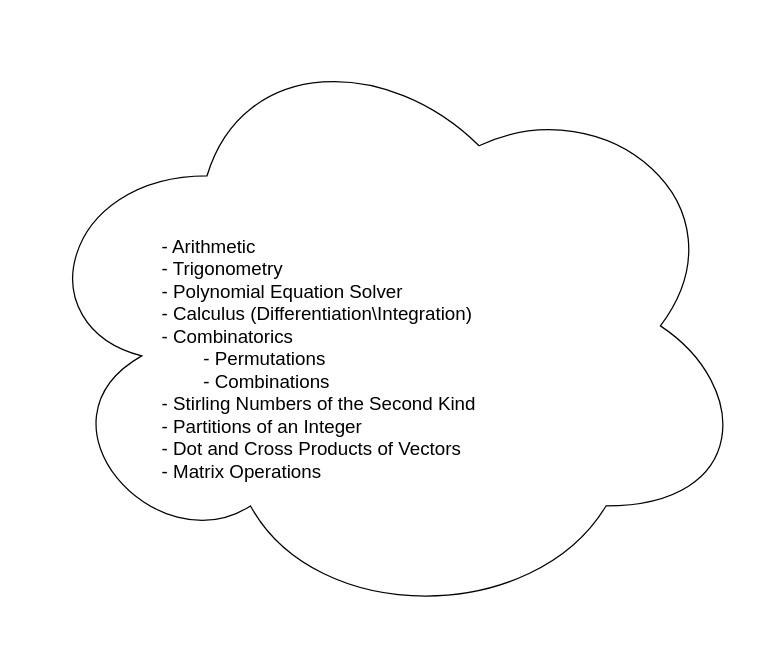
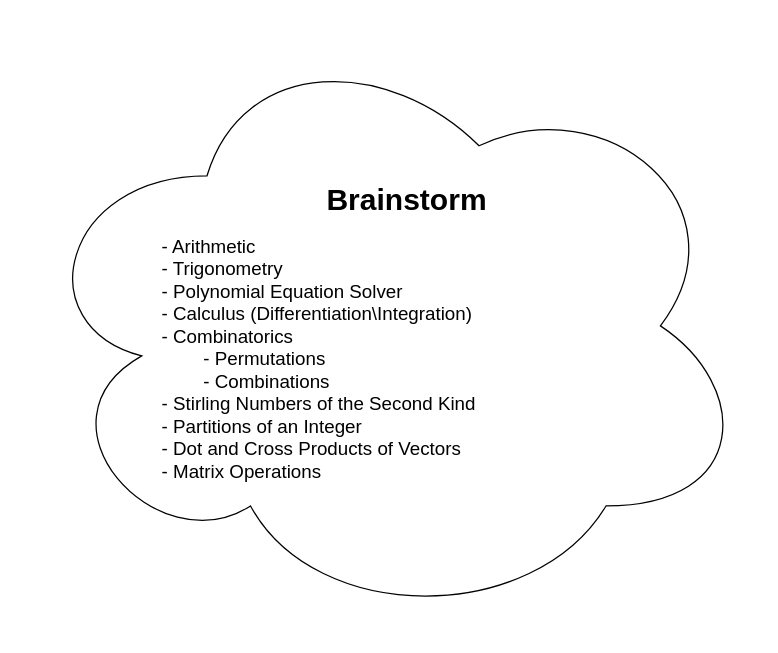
node "Brainstorm": added
